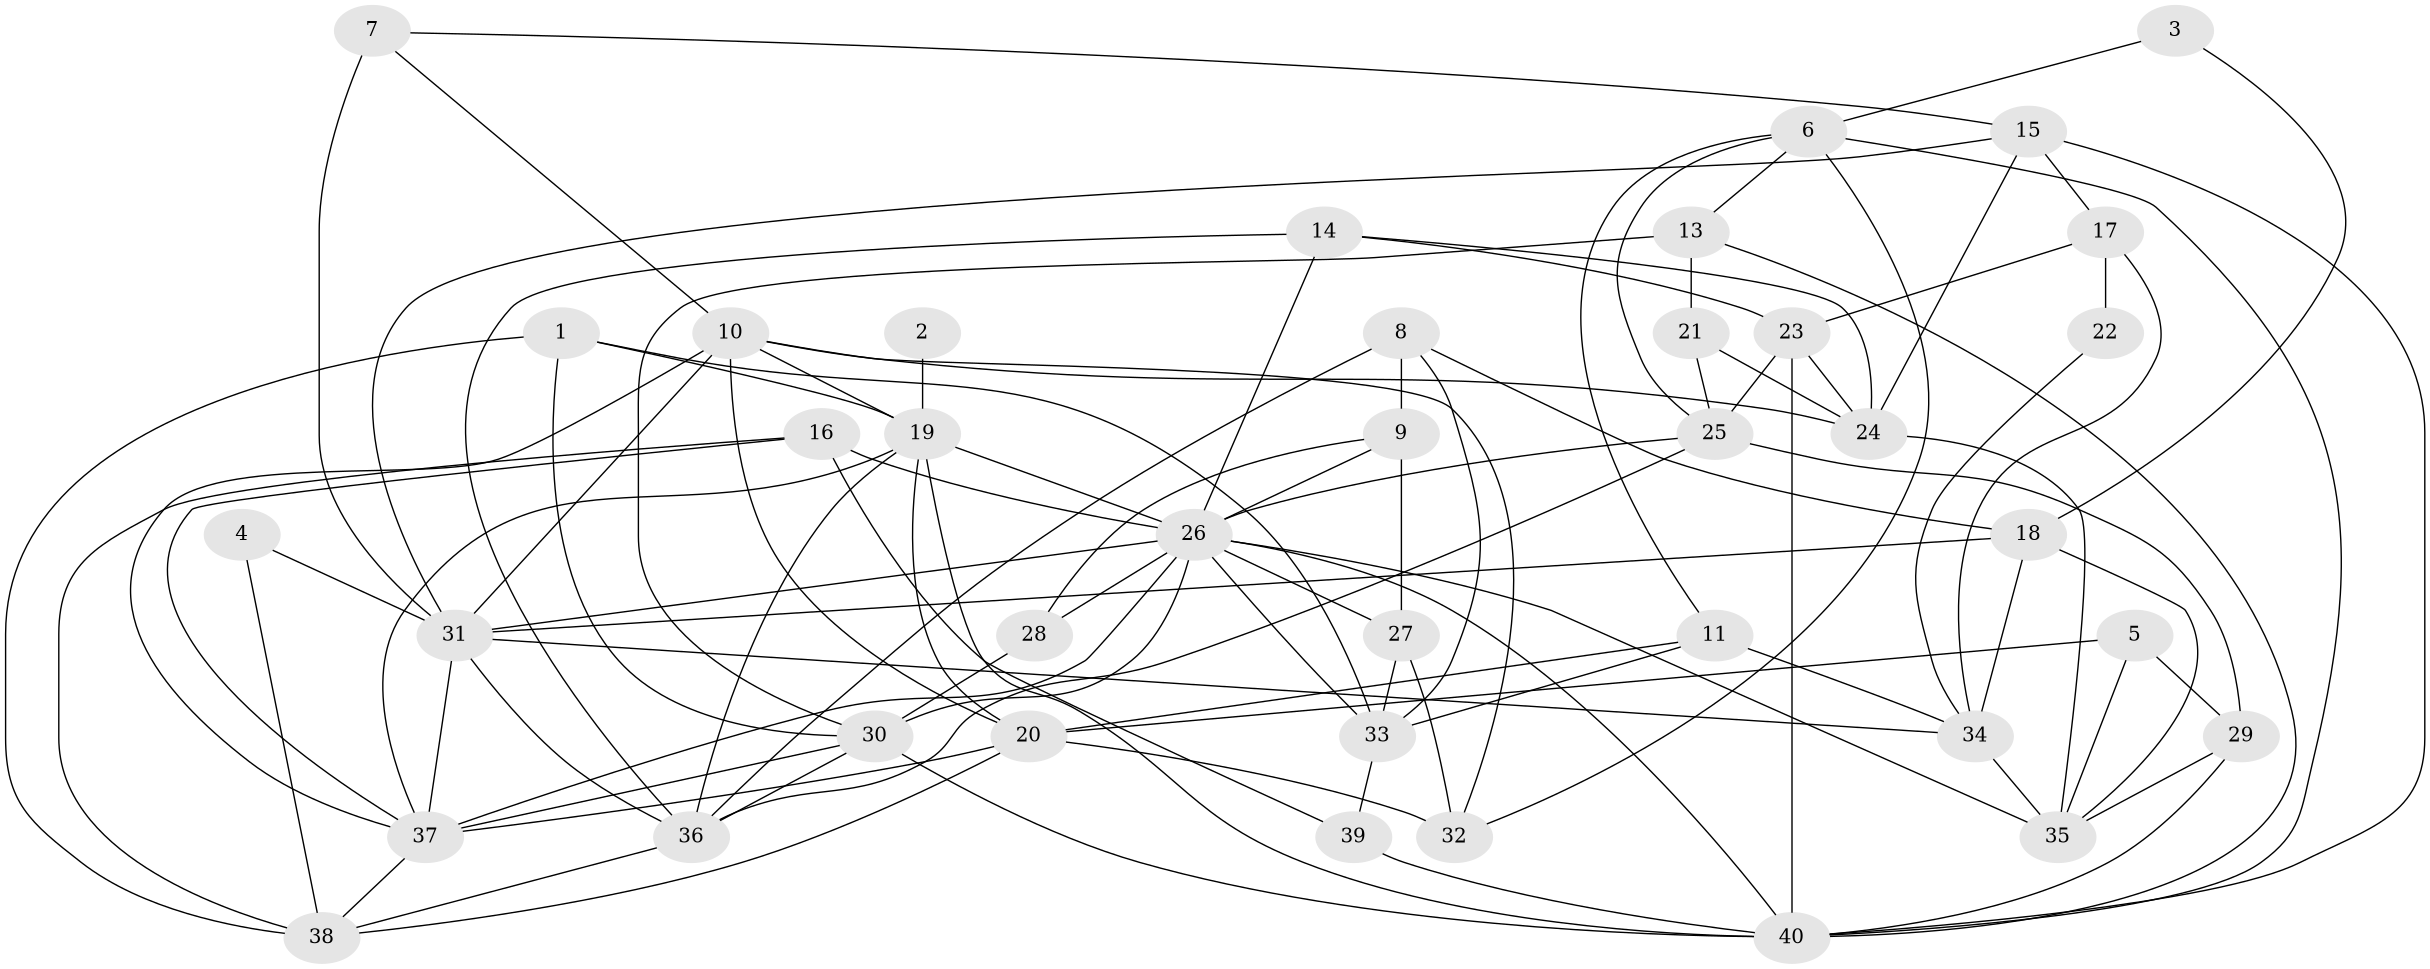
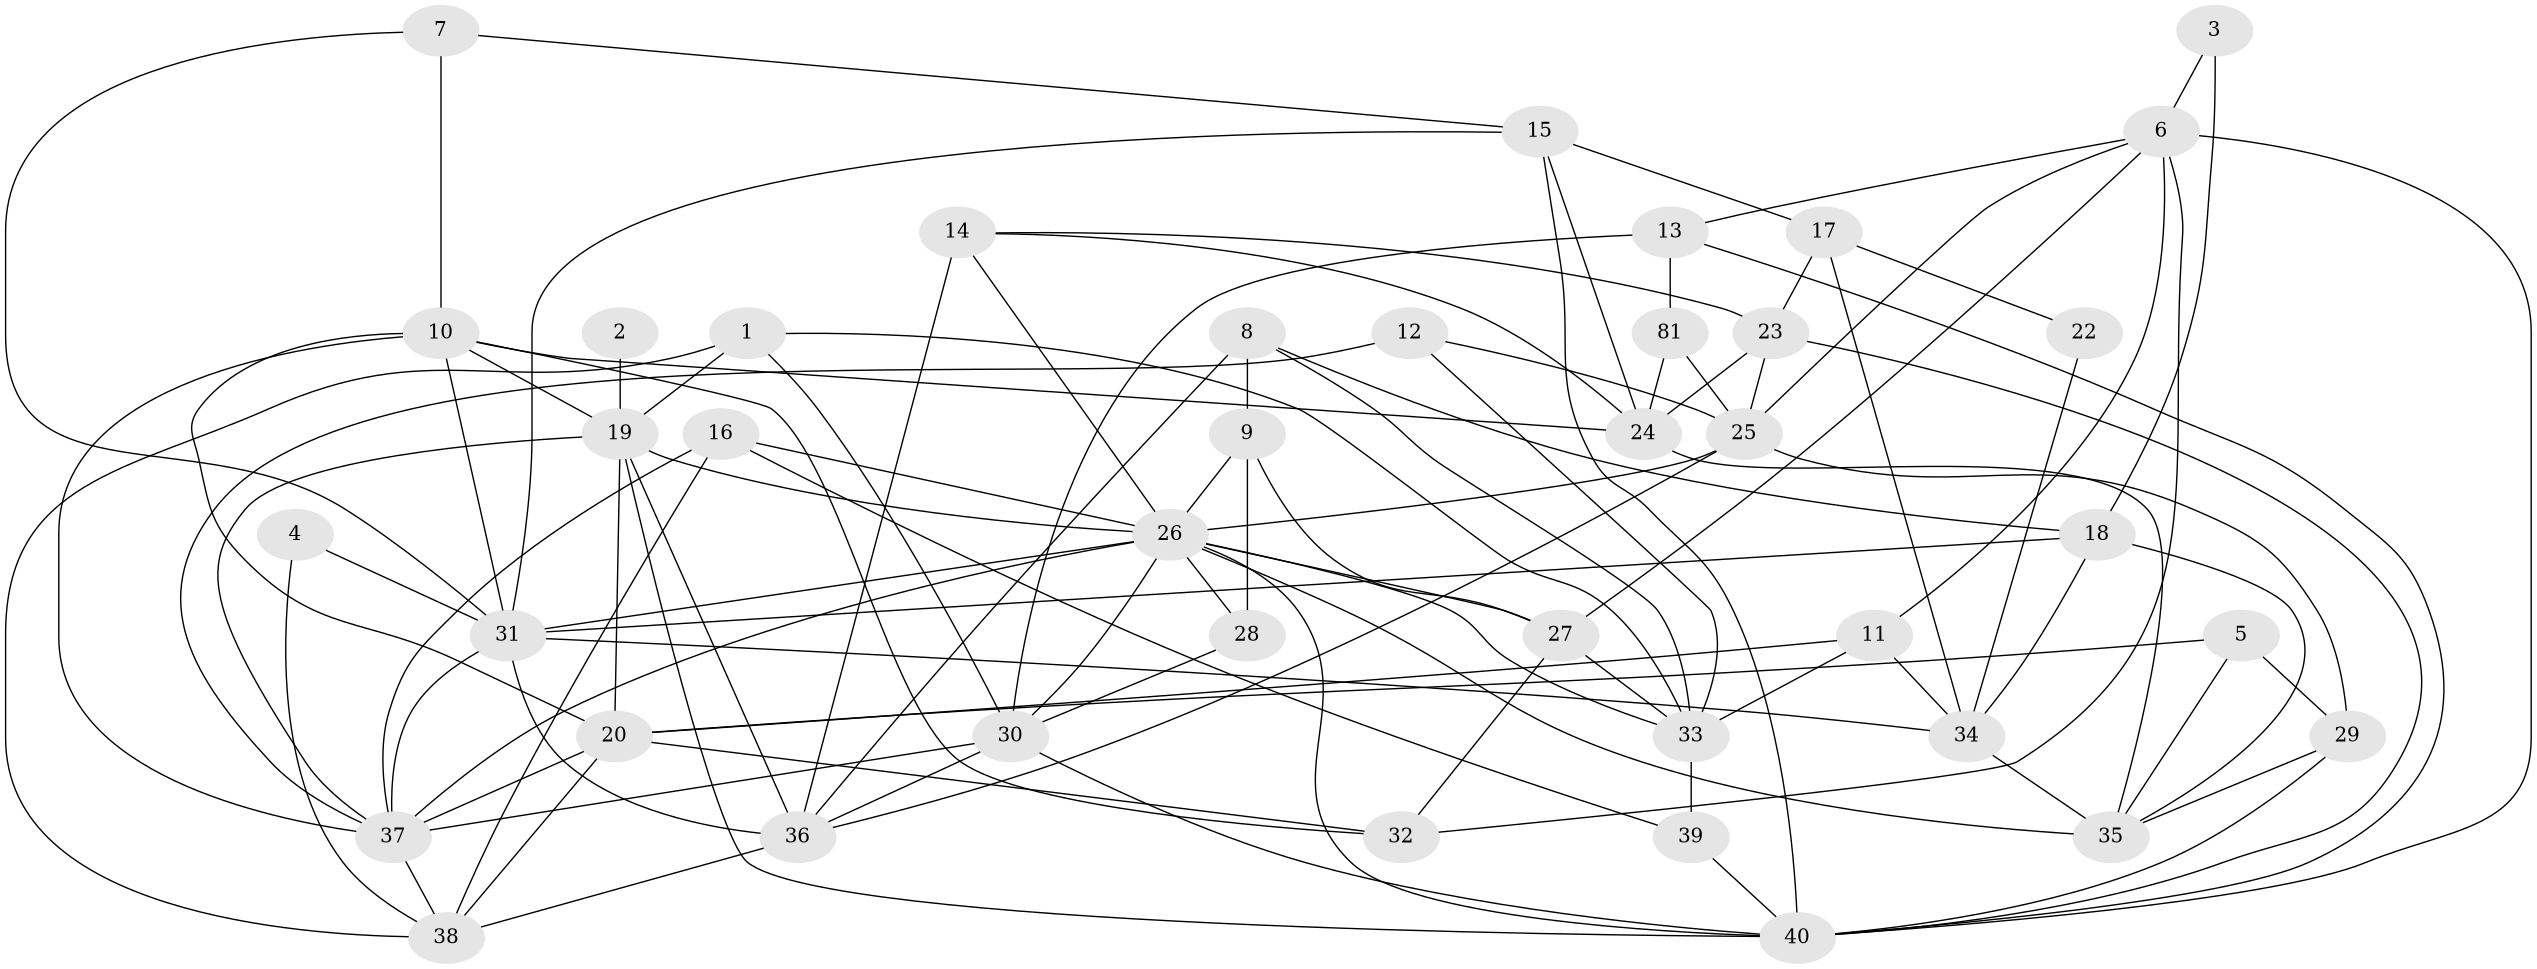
node "12": added
node "21": label "21" -> "81"
edge "6" -- "27": added
